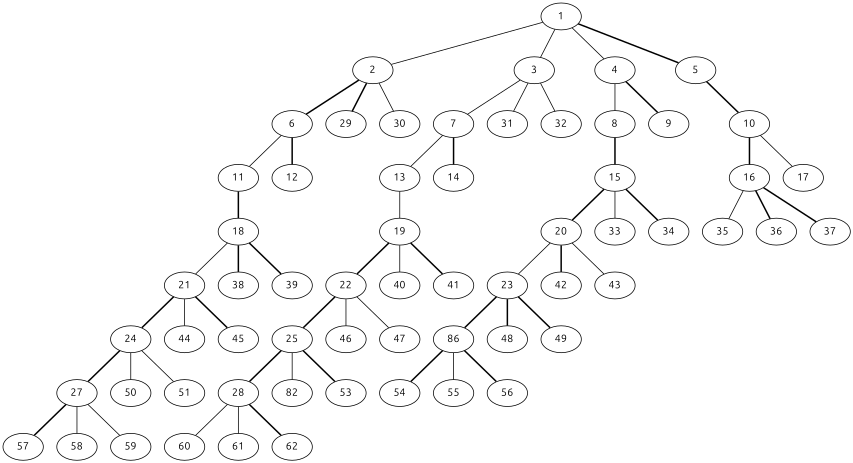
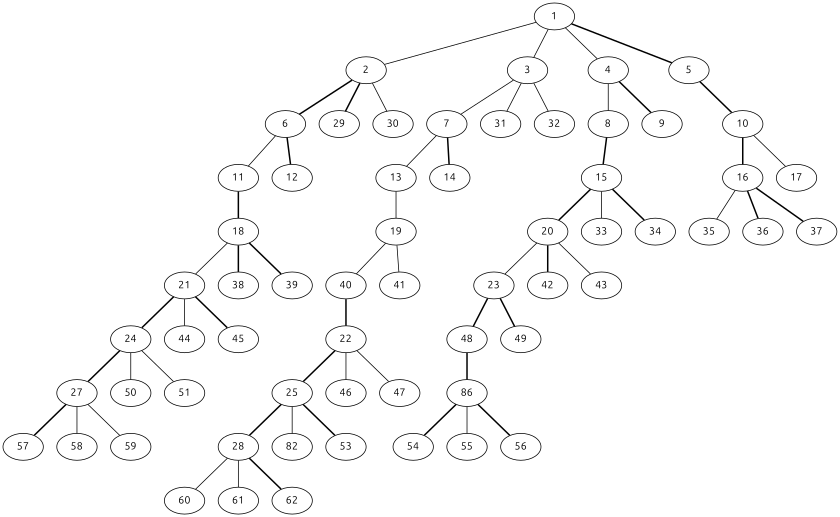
edge "19" -- "22": now "40" -- "22"
edge "19" -- "41": style bold -> solid
edge "23" -- "86": now "48" -- "86"
